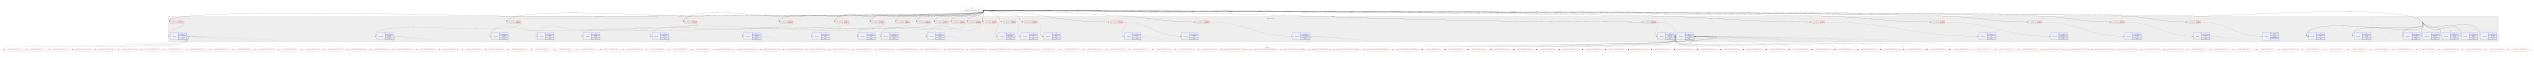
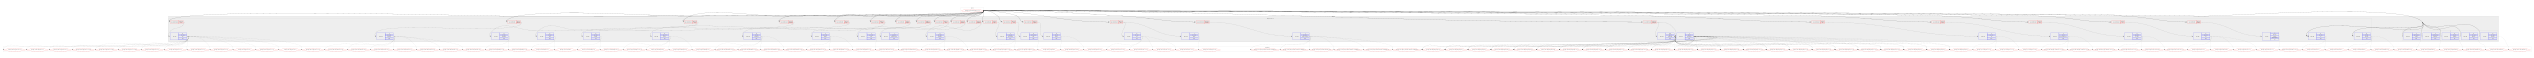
node "portage://sec-policy/selinux-dovecot-2.20180114-r3": removed
